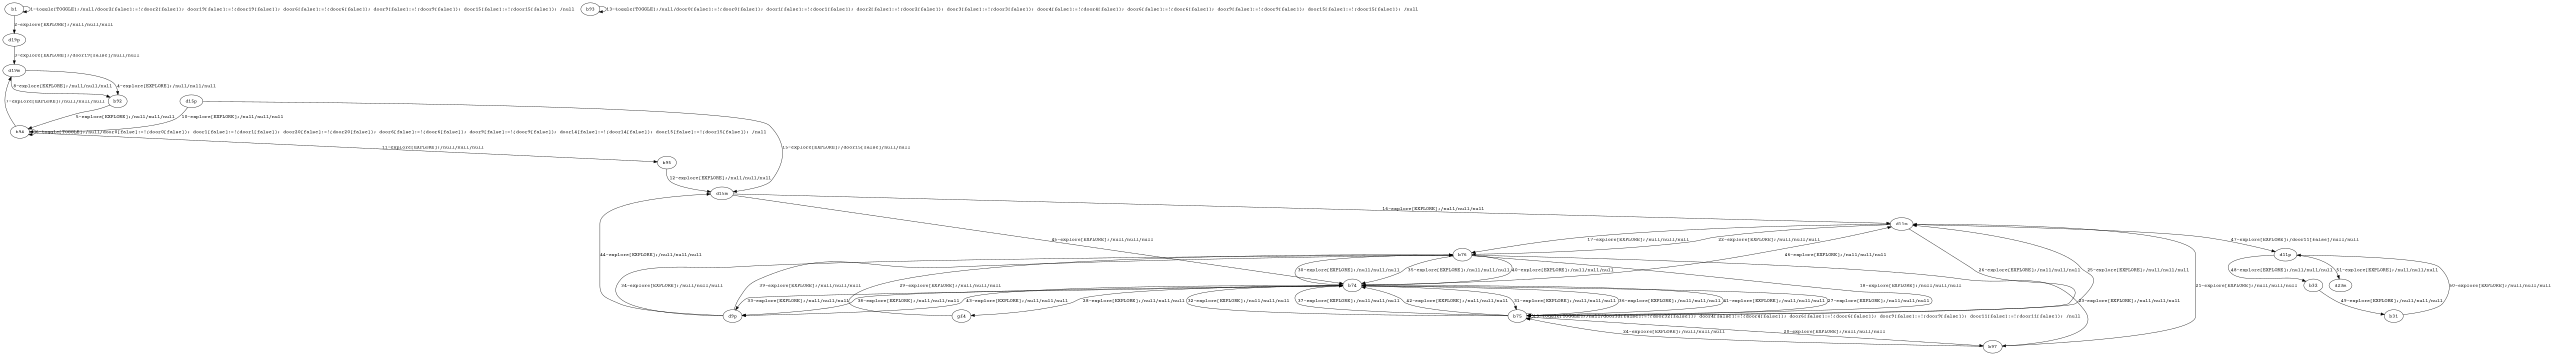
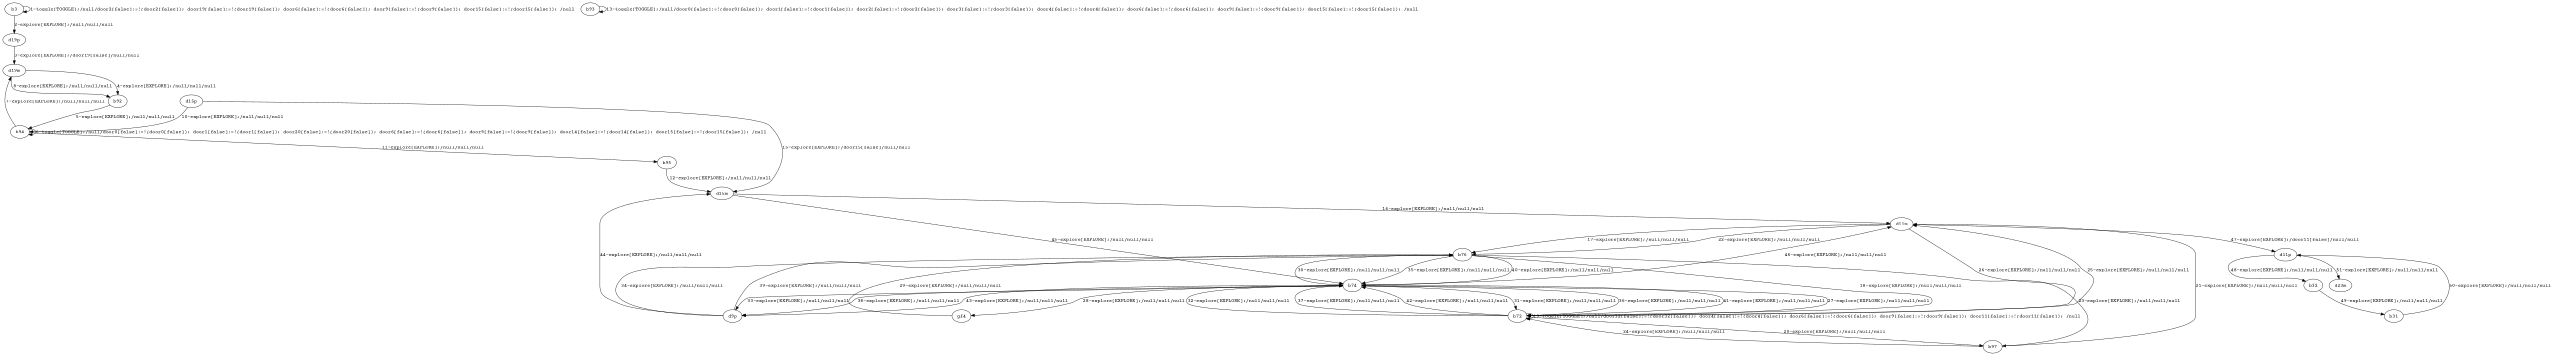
node "b1": label "b1" -> "b3"
node "b75": label "b75" -> "b72"
